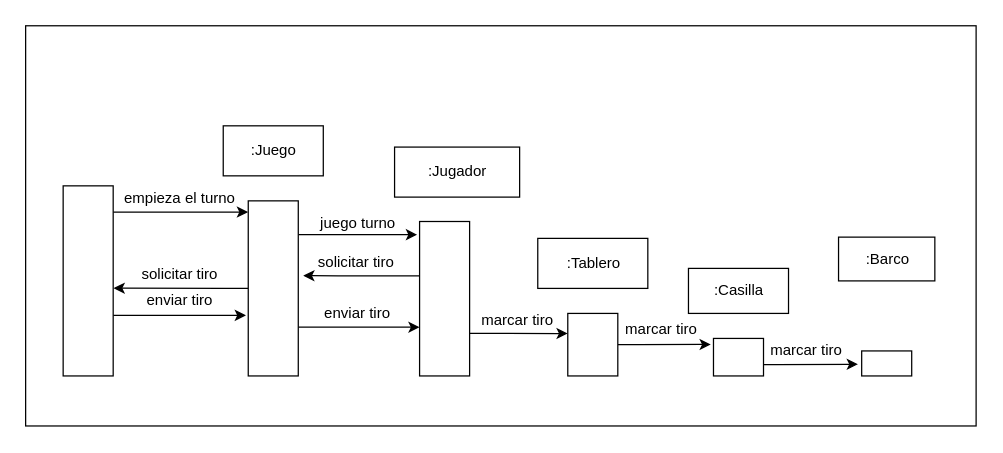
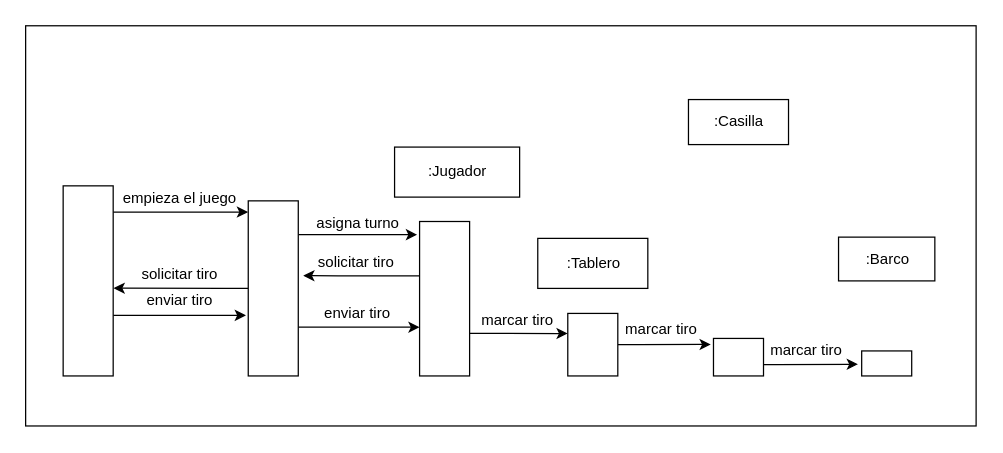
node ":Juego": removed
node "empieza el turno": label "empieza el turno" -> "empieza el juego"
node "juego turno": label "juego turno" -> "asigna turno"
node ":Casilla": moved (738, 291) -> (738, 122)
